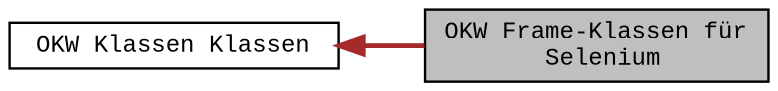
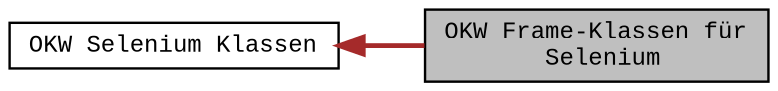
node "OKW Klassen Klassen": label "OKW Klassen Klassen" -> "OKW Selenium Klassen"
